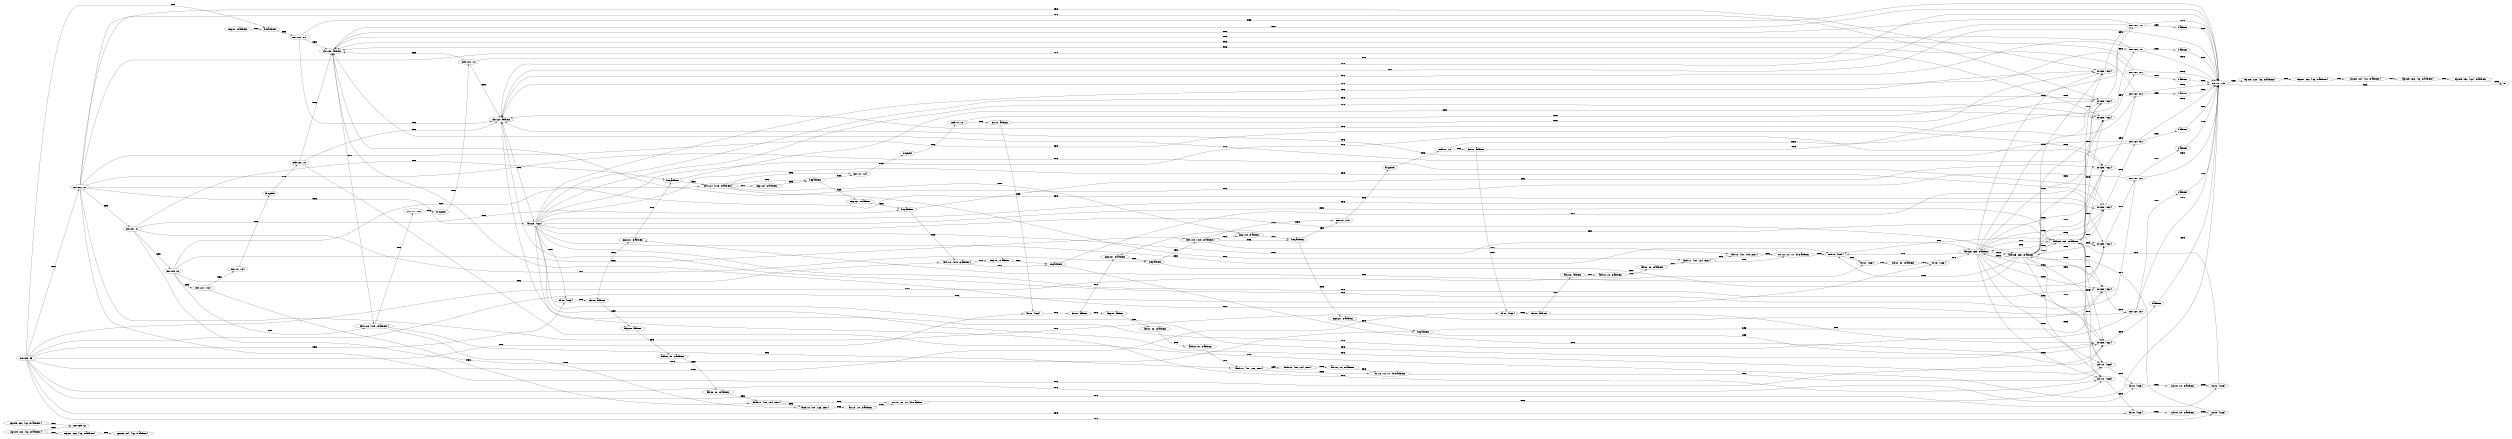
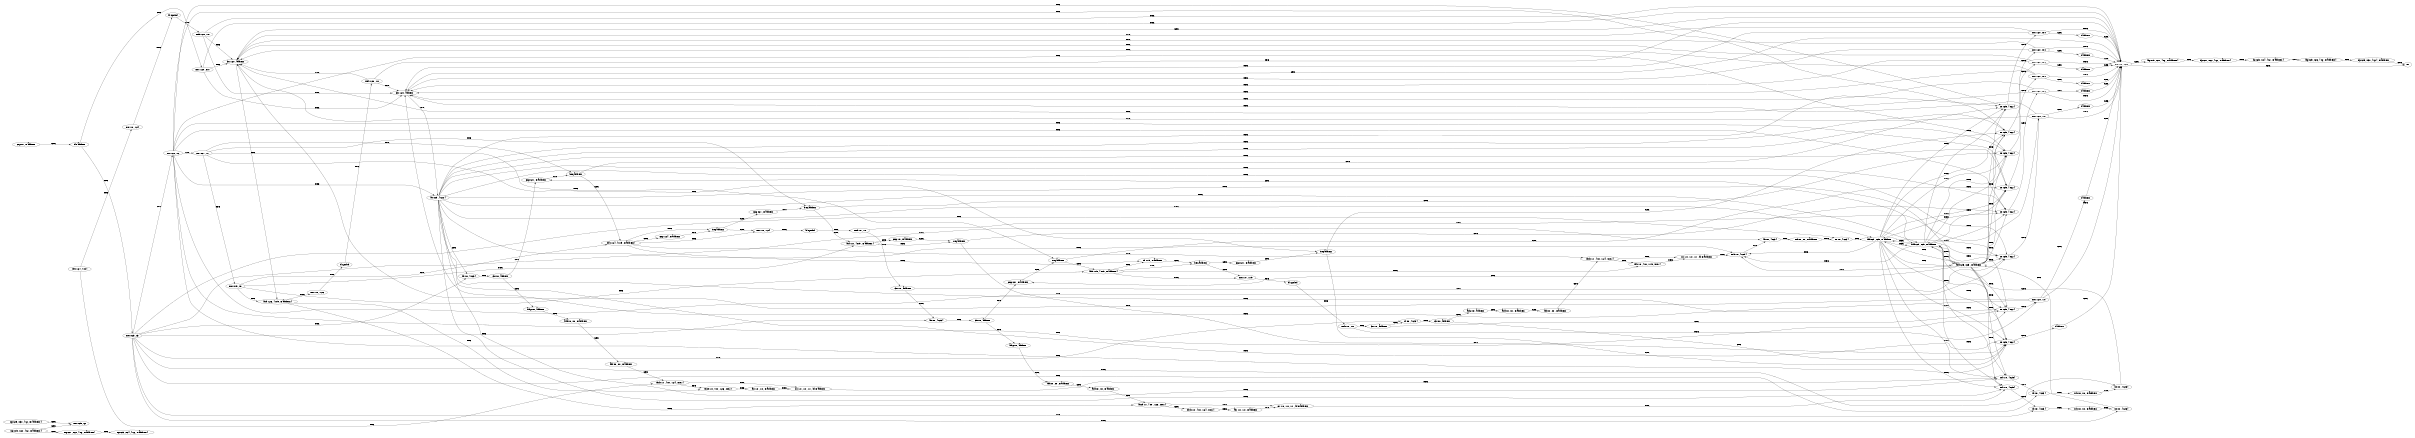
edge "mov x23 , x3" -> "b.le address": reversed
node "cmp w19 , # address": label "cmp w19 , # address" -> "ldr w19 , # address"
edge "mov x19 , x0" -> "ldrb w24 , [ x0 ]": removed, label "CFG"
